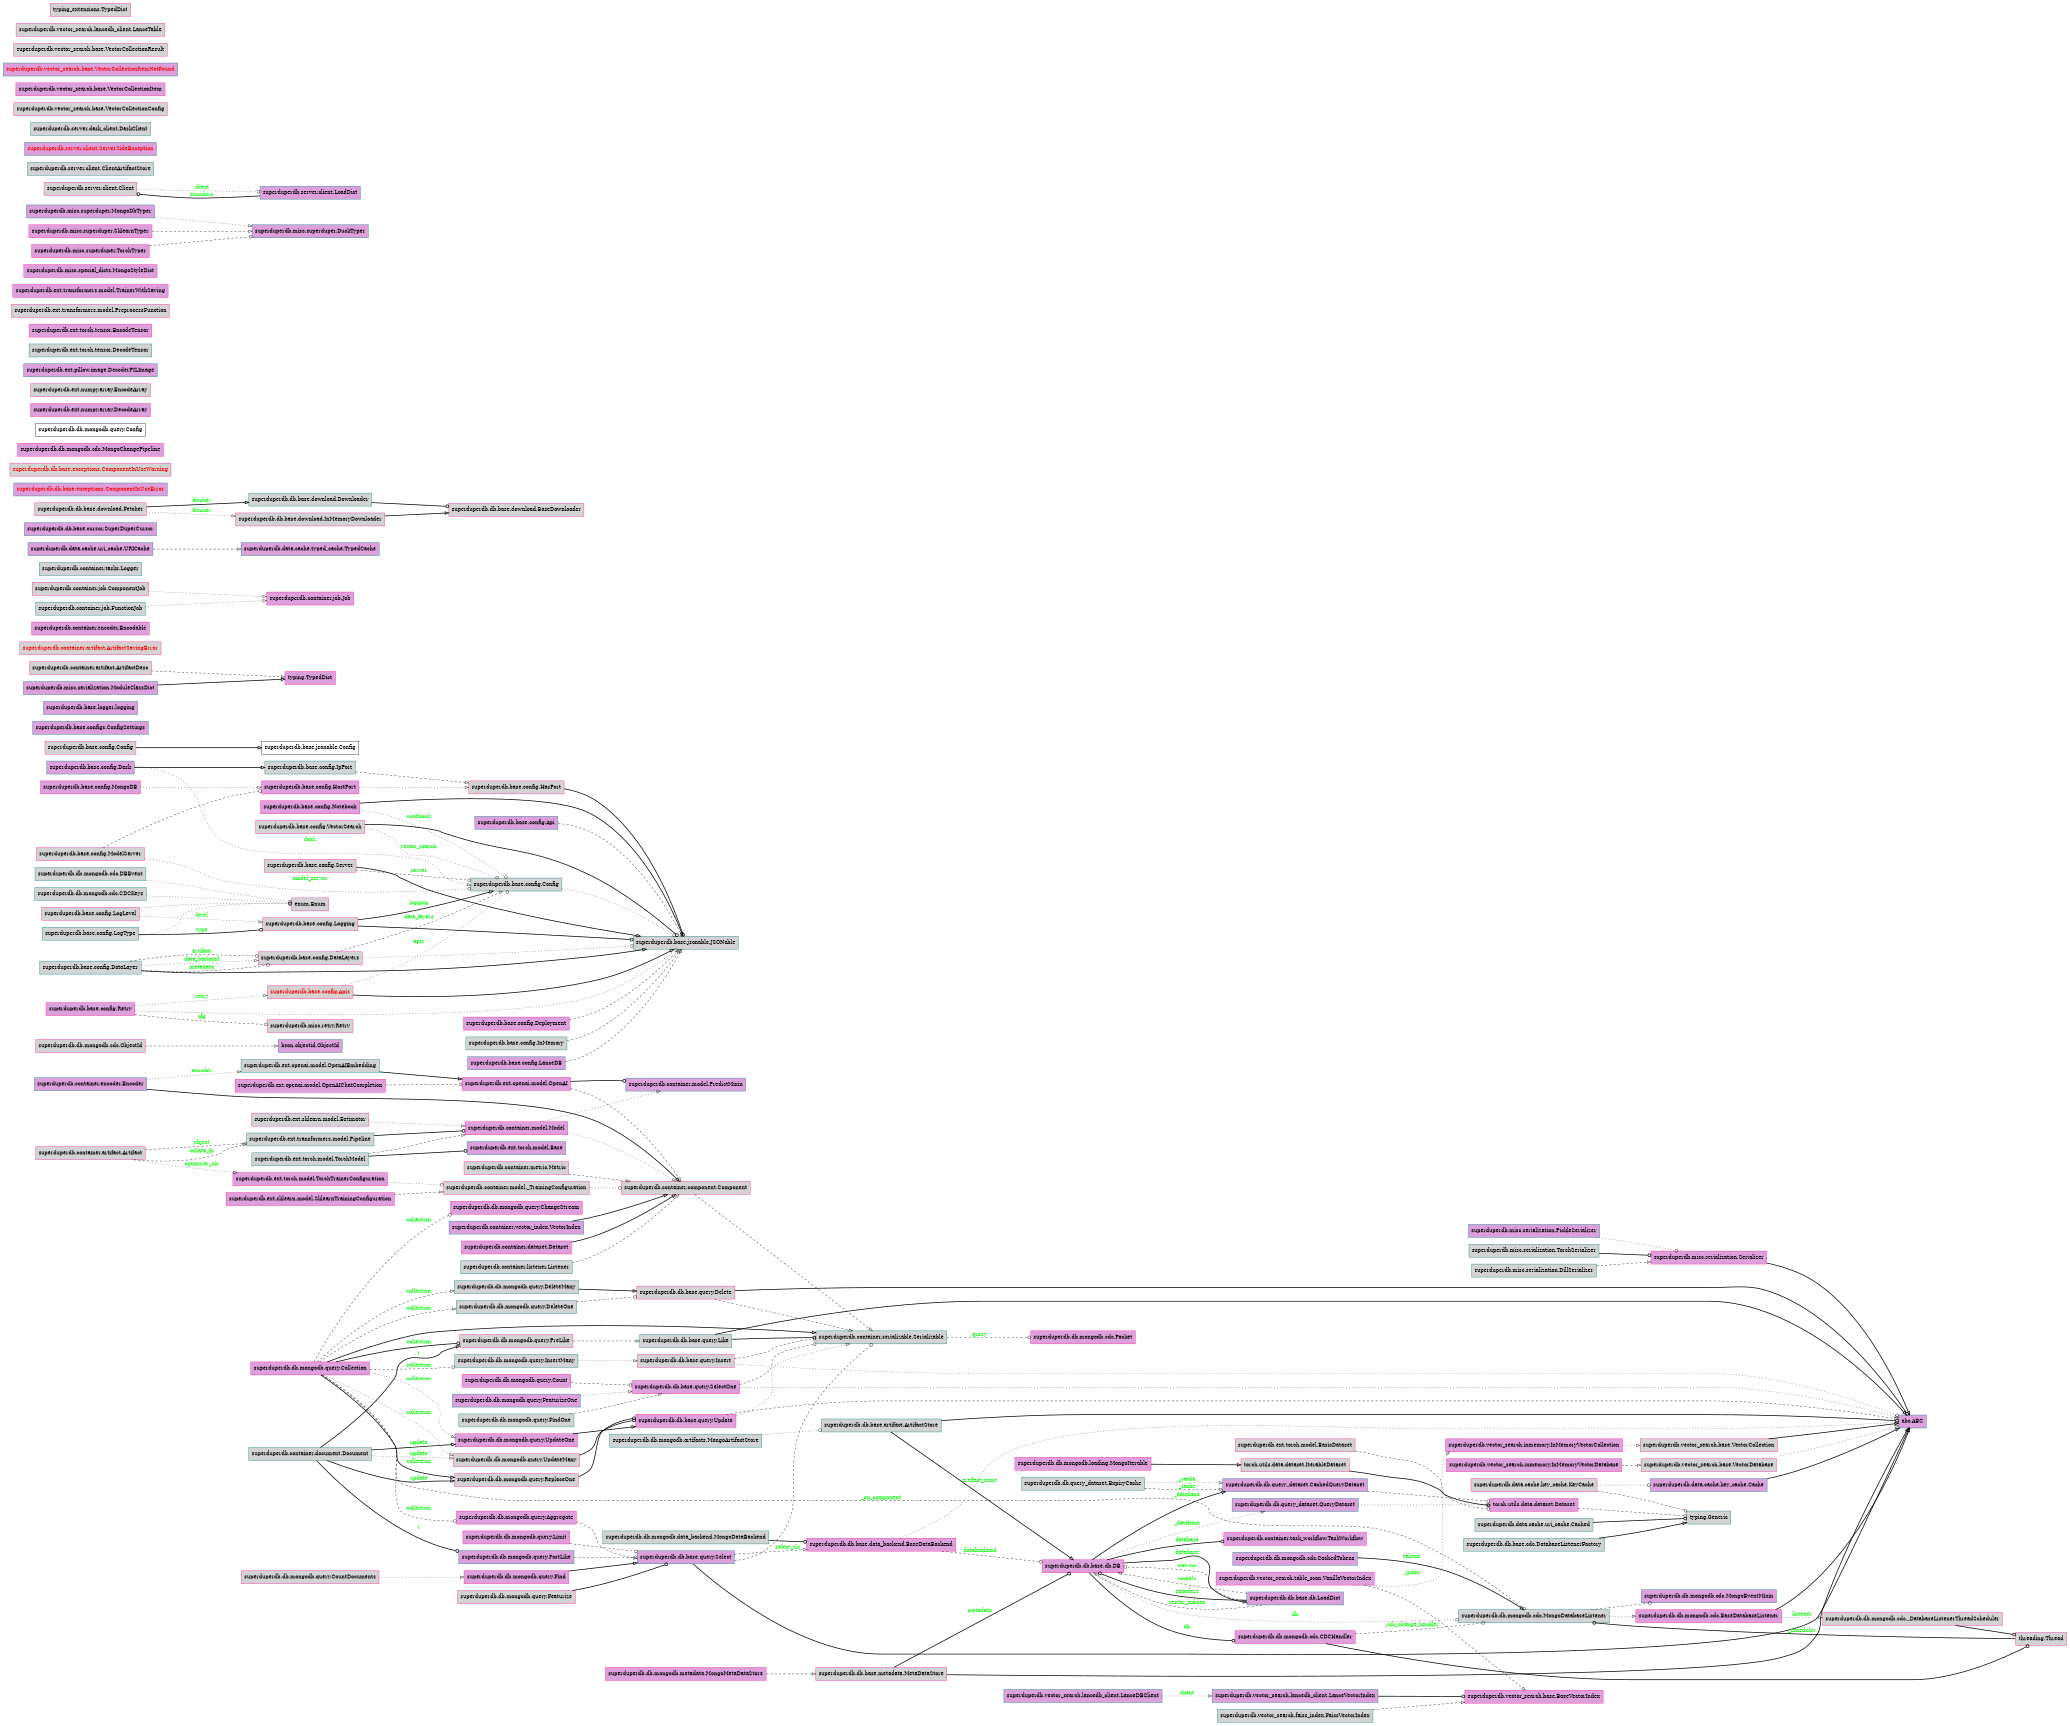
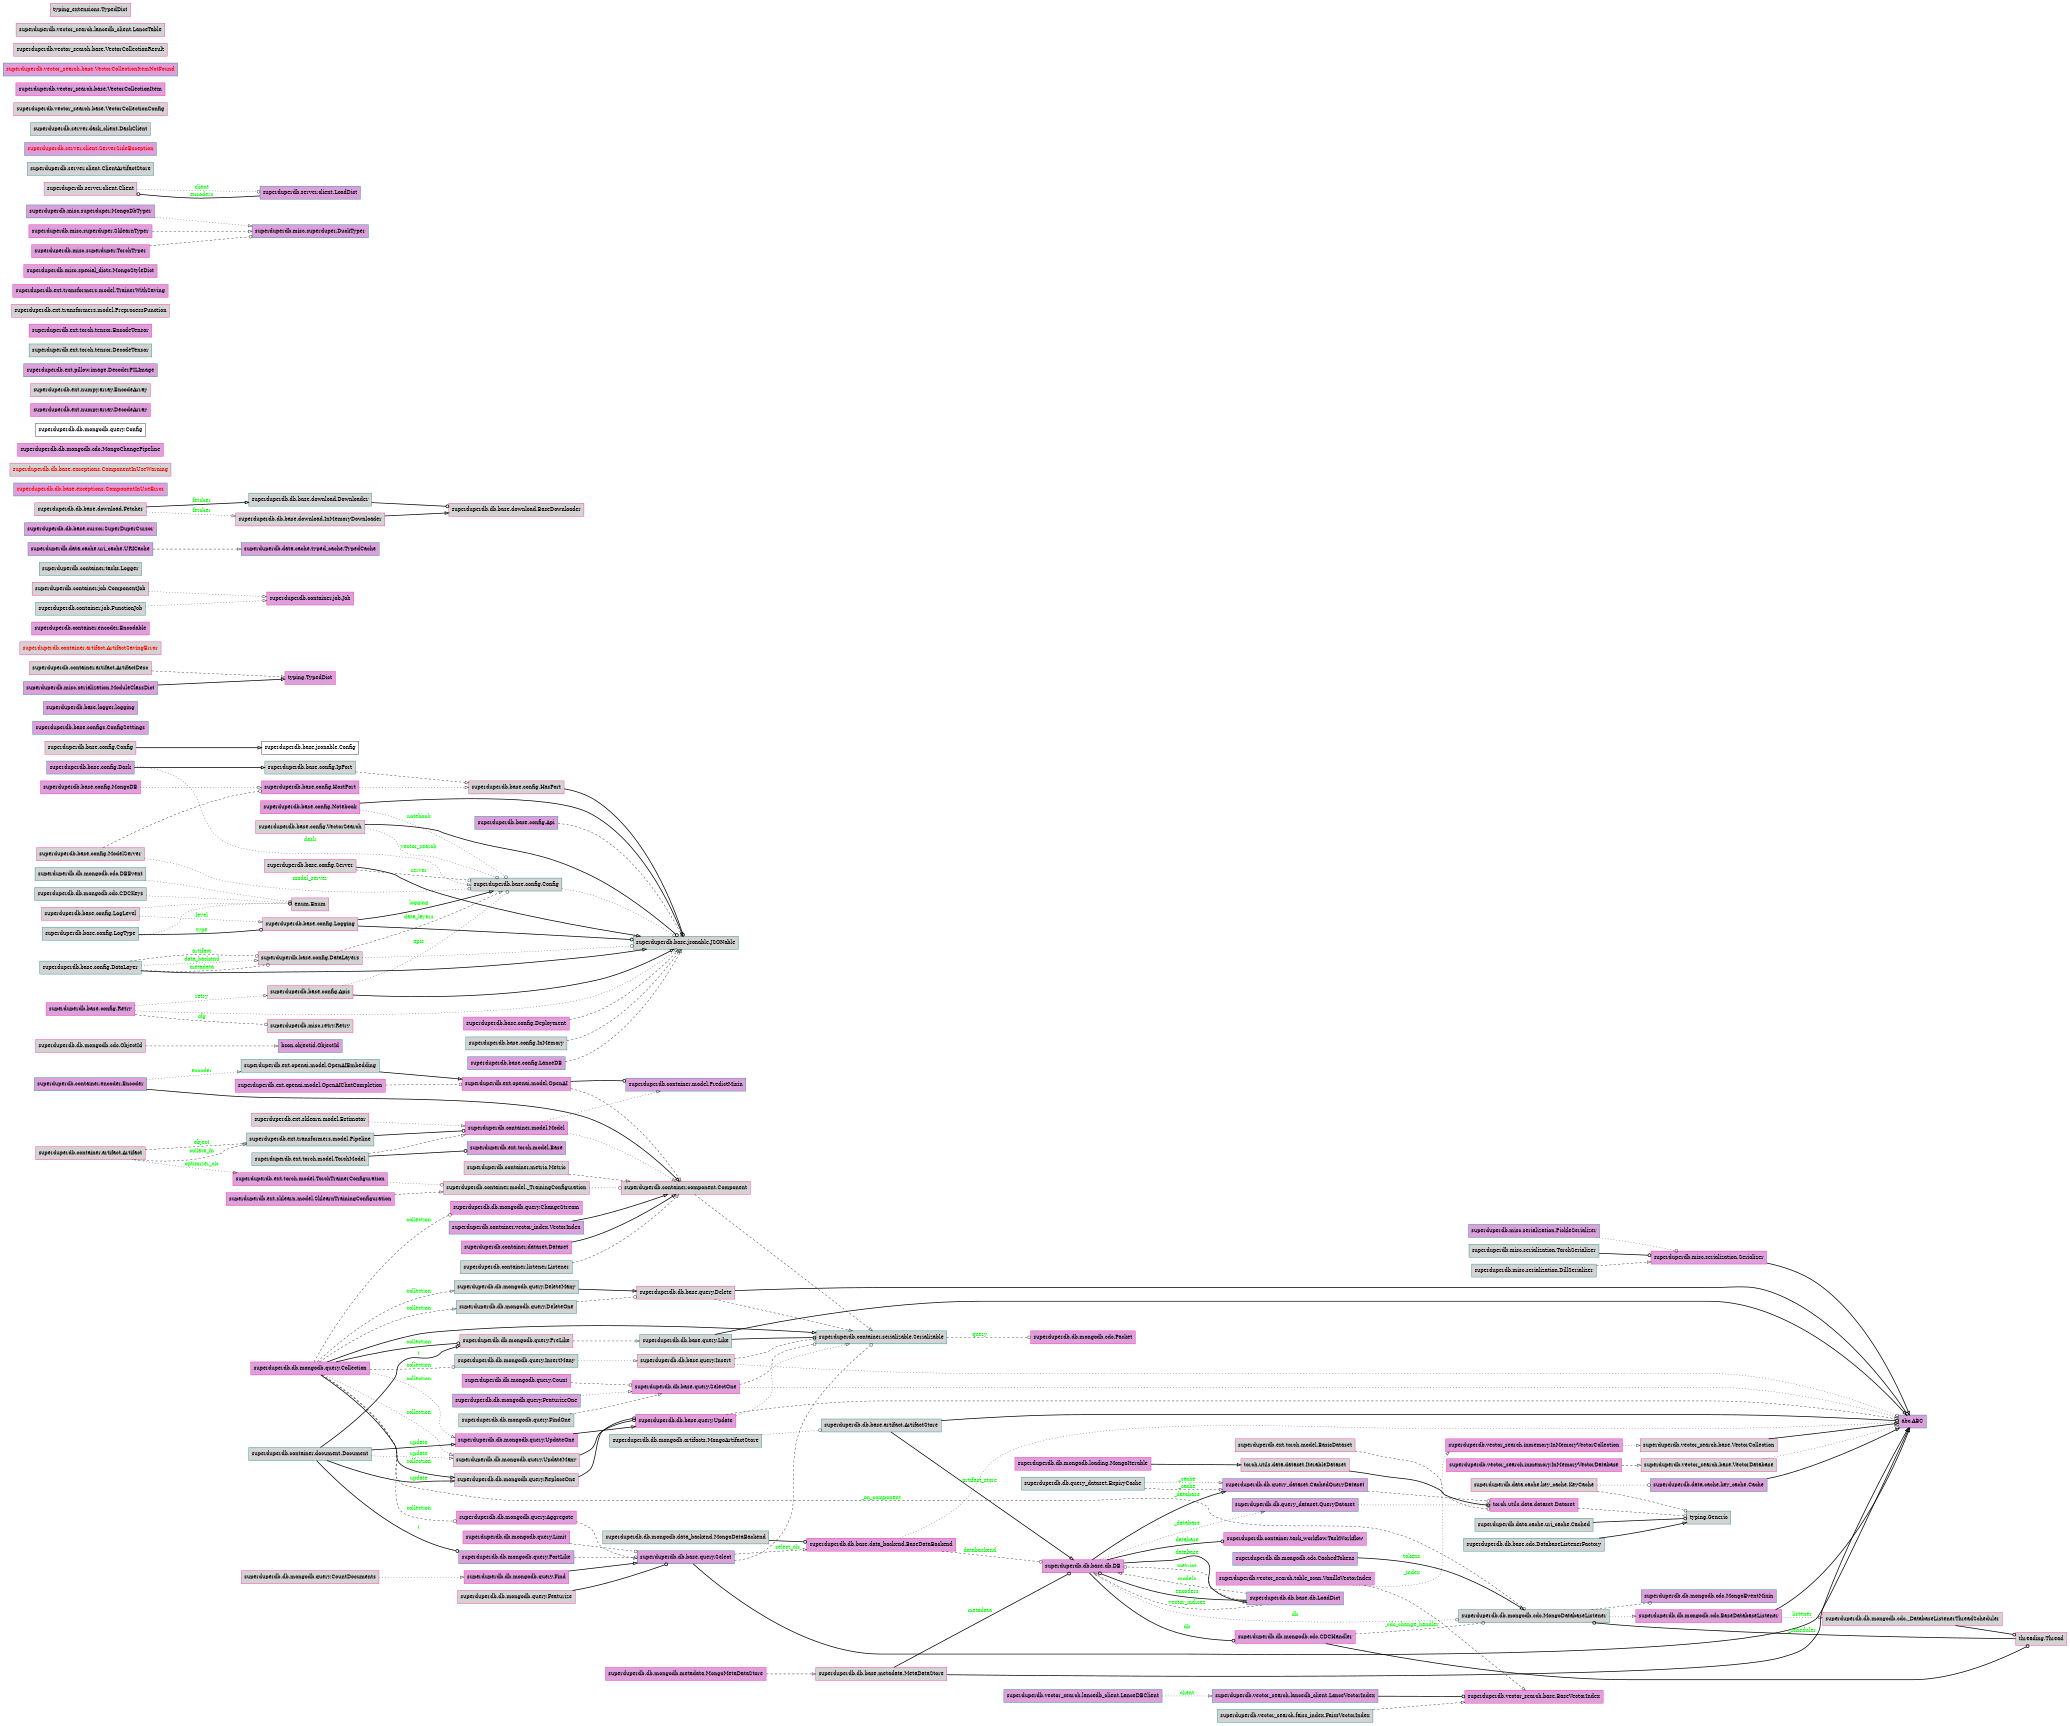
node "superduperdb.base.config.Apis": fontcolor red -> black
